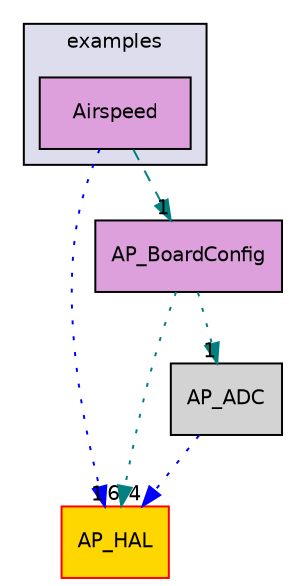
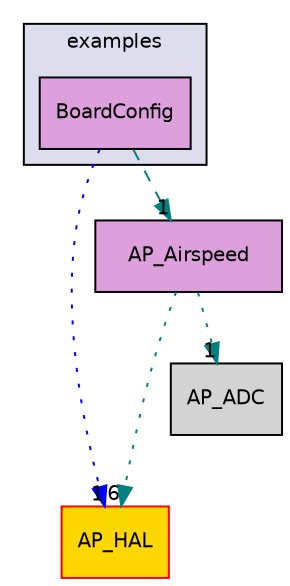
node "Airspeed": label "Airspeed" -> "BoardConfig"
node "AP_BoardConfig": label "AP_BoardConfig" -> "AP_Airspeed"
edge "AP_ADC" -> "AP_HAL": removed
